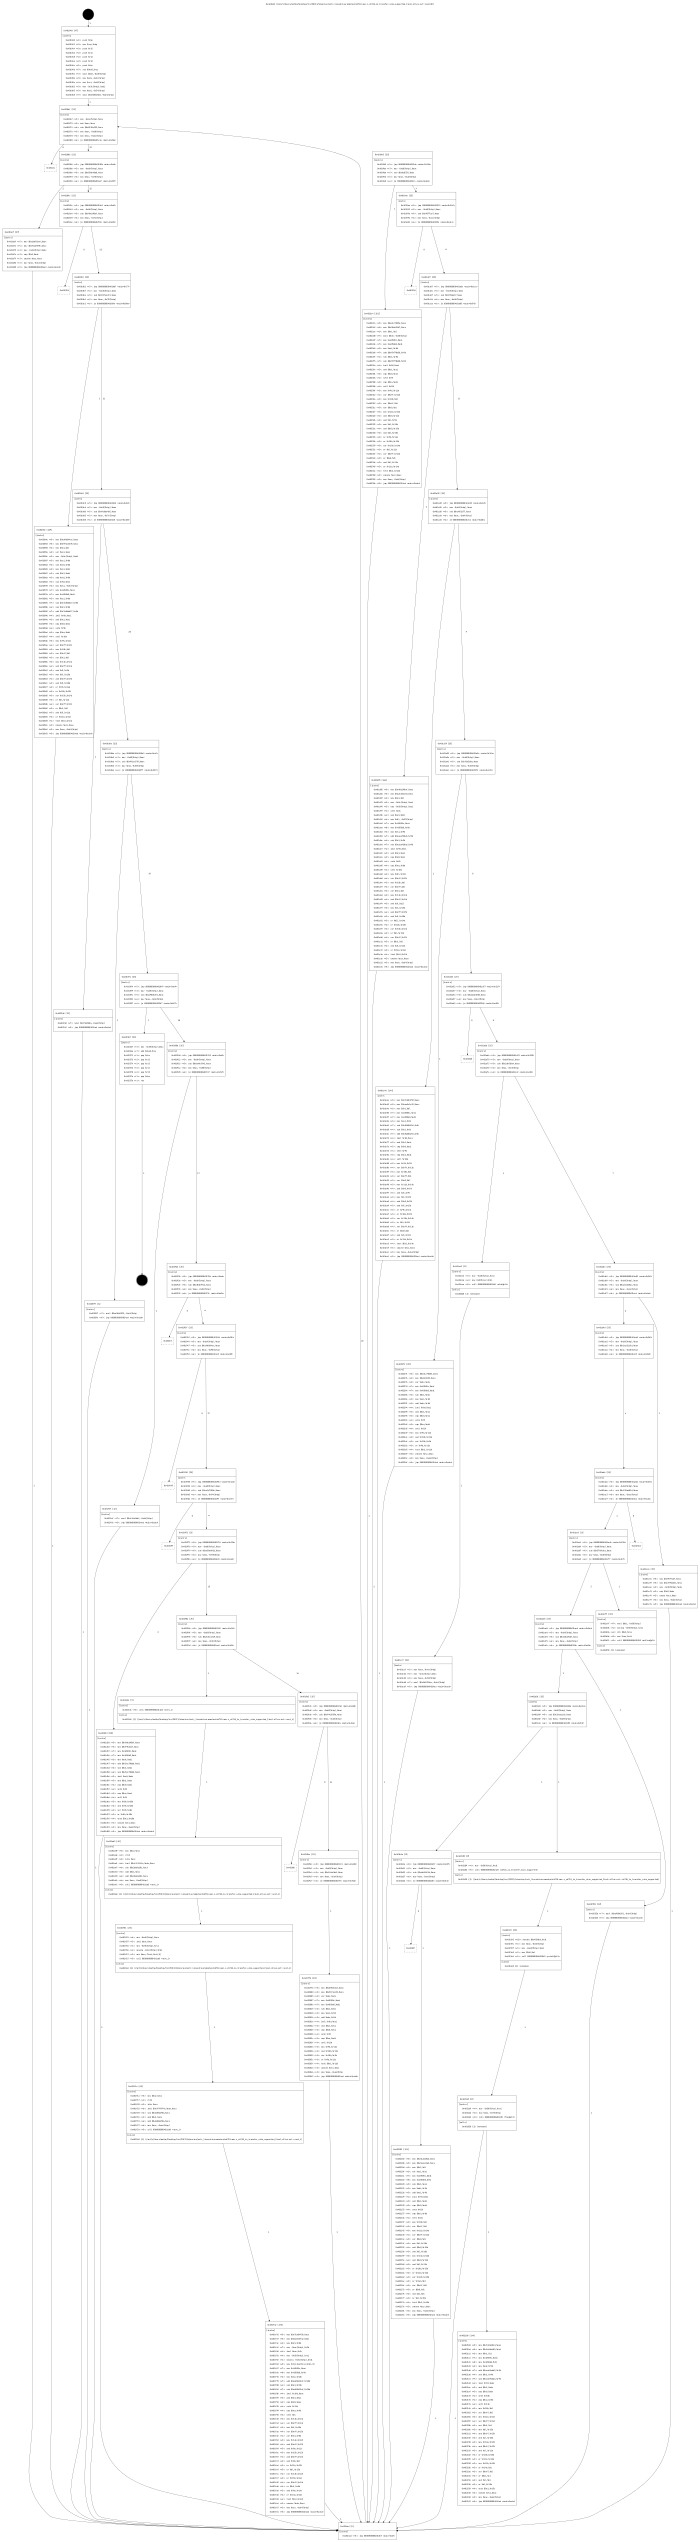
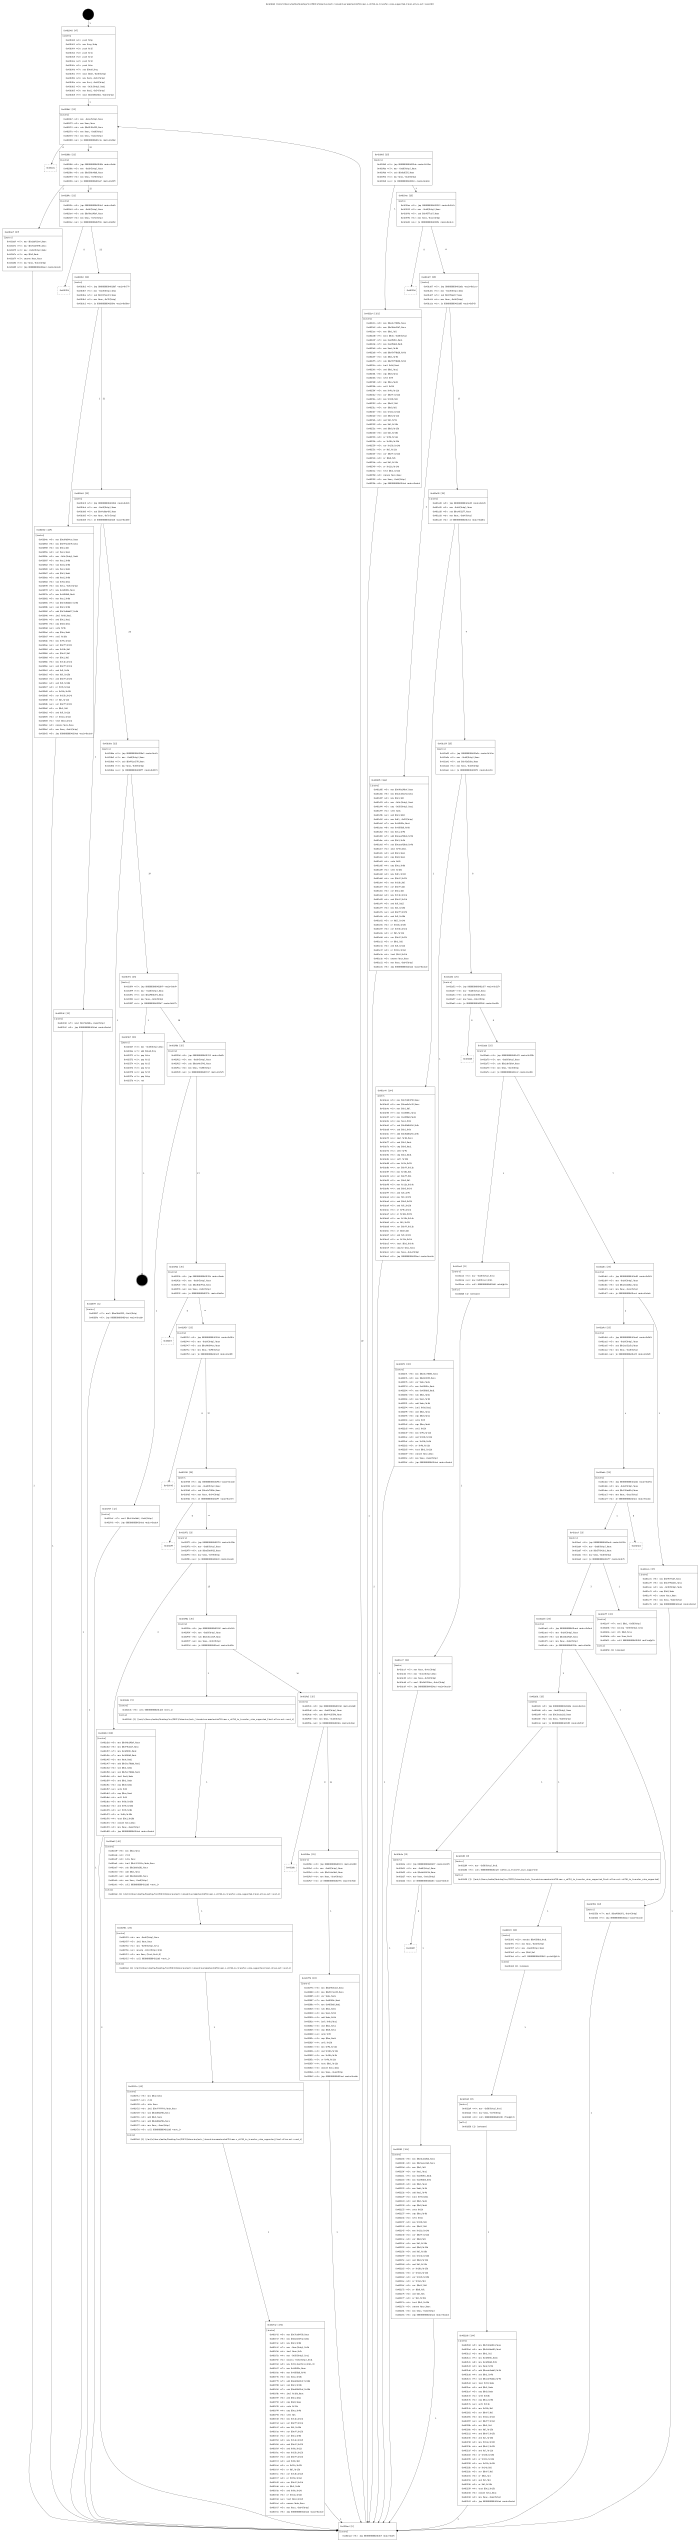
edge "0x4021a9 [15]" -> "0x4024ad [5]": now "0x4021b8 [144]" -> "0x4024ad [5]"
